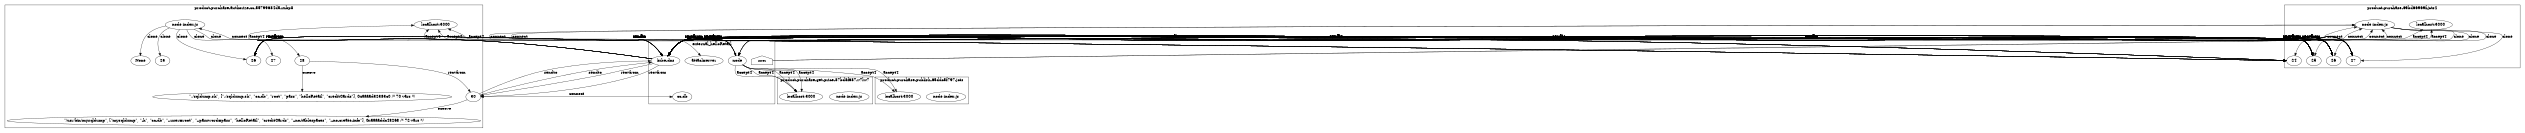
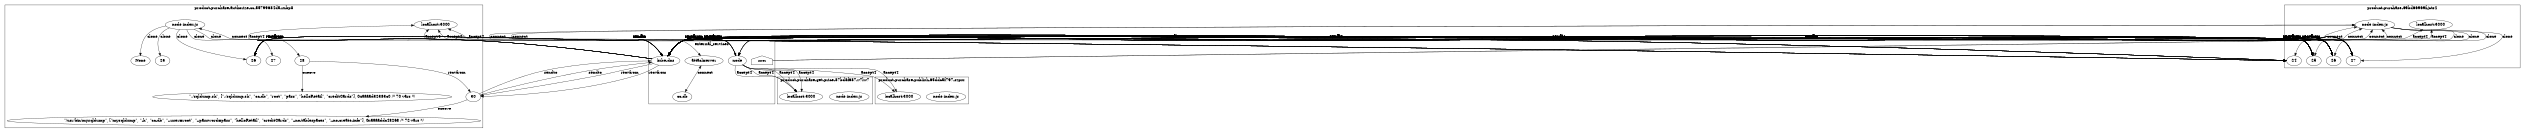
cluster "external_helloRetail": label "external_helloRetail" -> "external_services"
cluster " product-purchase-publish-65ddc5f797-jcts ": label " product-purchase-publish-65ddc5f797-jcts " -> " product-purchase-publish-65ddc5f797-szpsr "
edge "30" -- "cc-db": now "attackserver" -- "cc-db"
